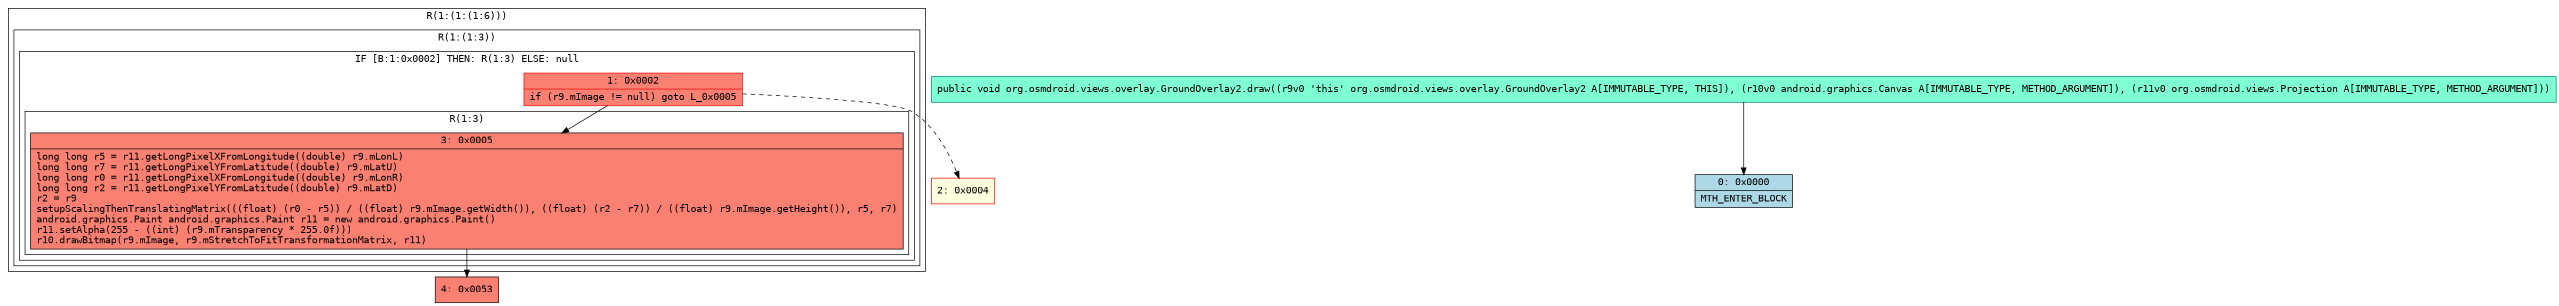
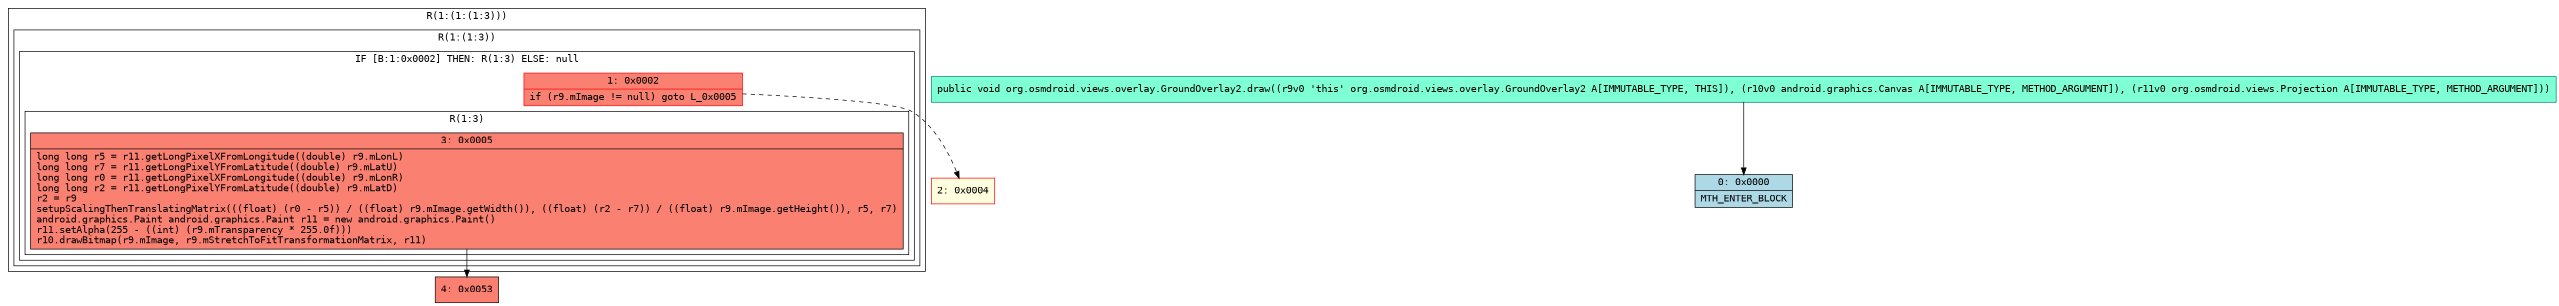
cluster "R(1:(1:(1:6)))": label "R(1:(1:(1:6)))" -> "R(1:(1:(1:3)))"
edge "1: 0x0002" -> "3: 0x0005": removed
